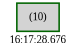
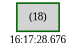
node "(10)": label "(10)" -> "(18)"
